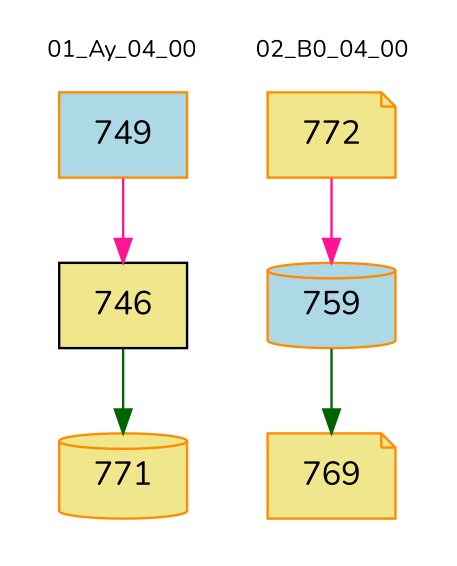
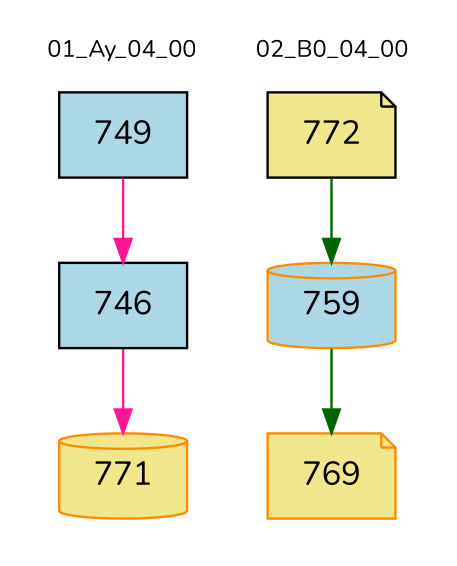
node "749": color darkorange -> black
node "772": color darkorange -> black
edge "772" -> "759": color deeppink -> darkgreen
node "746": fillcolor khaki -> lightblue
edge "746" -> "771": color darkgreen -> deeppink
